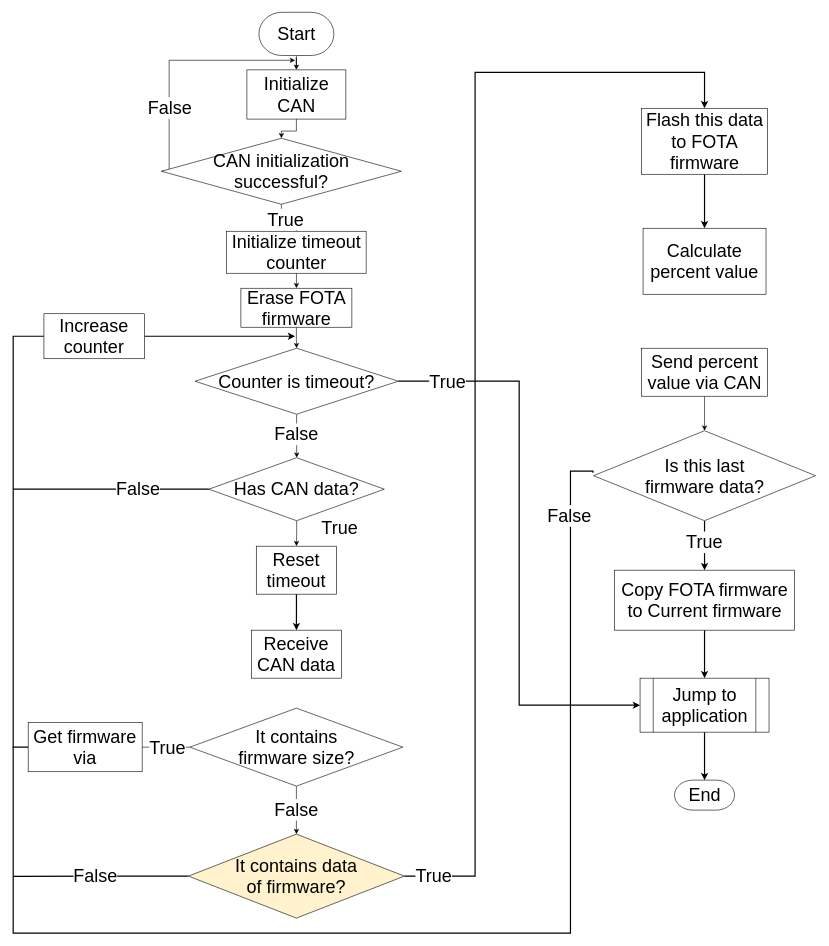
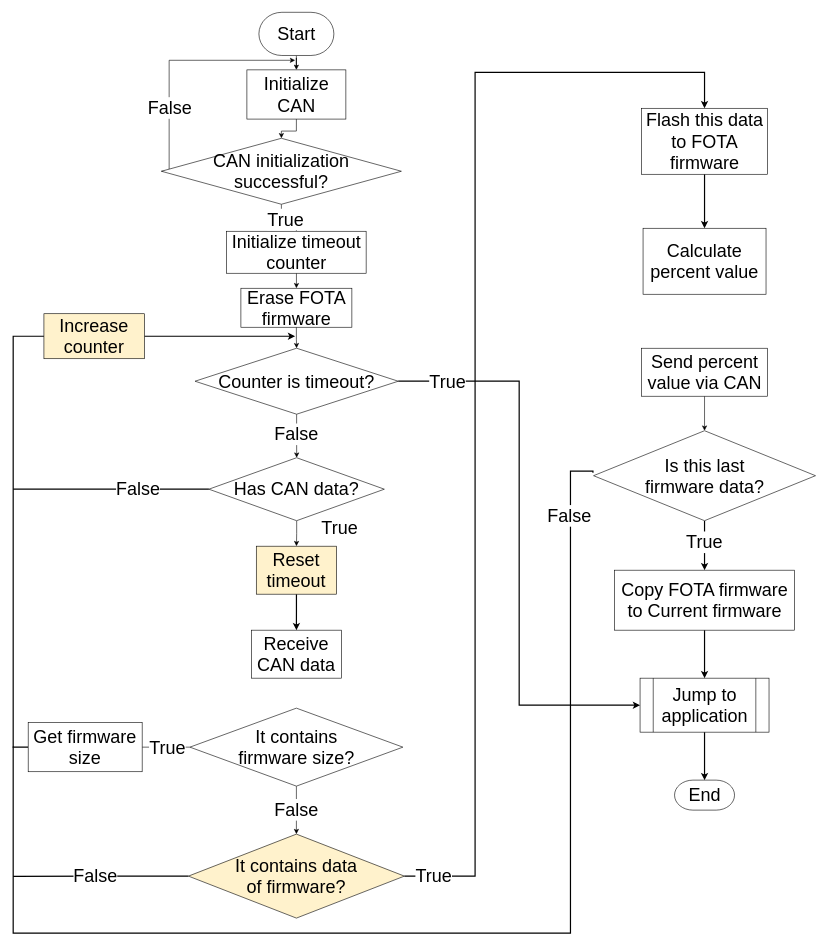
node "Increase counter": fillcolor #ffffff -> #fff2cc
node "Reset timeout": fillcolor #ffffff -> #fff2cc
node "Get firmware via": label "Get firmware via" -> "Get firmware size"
